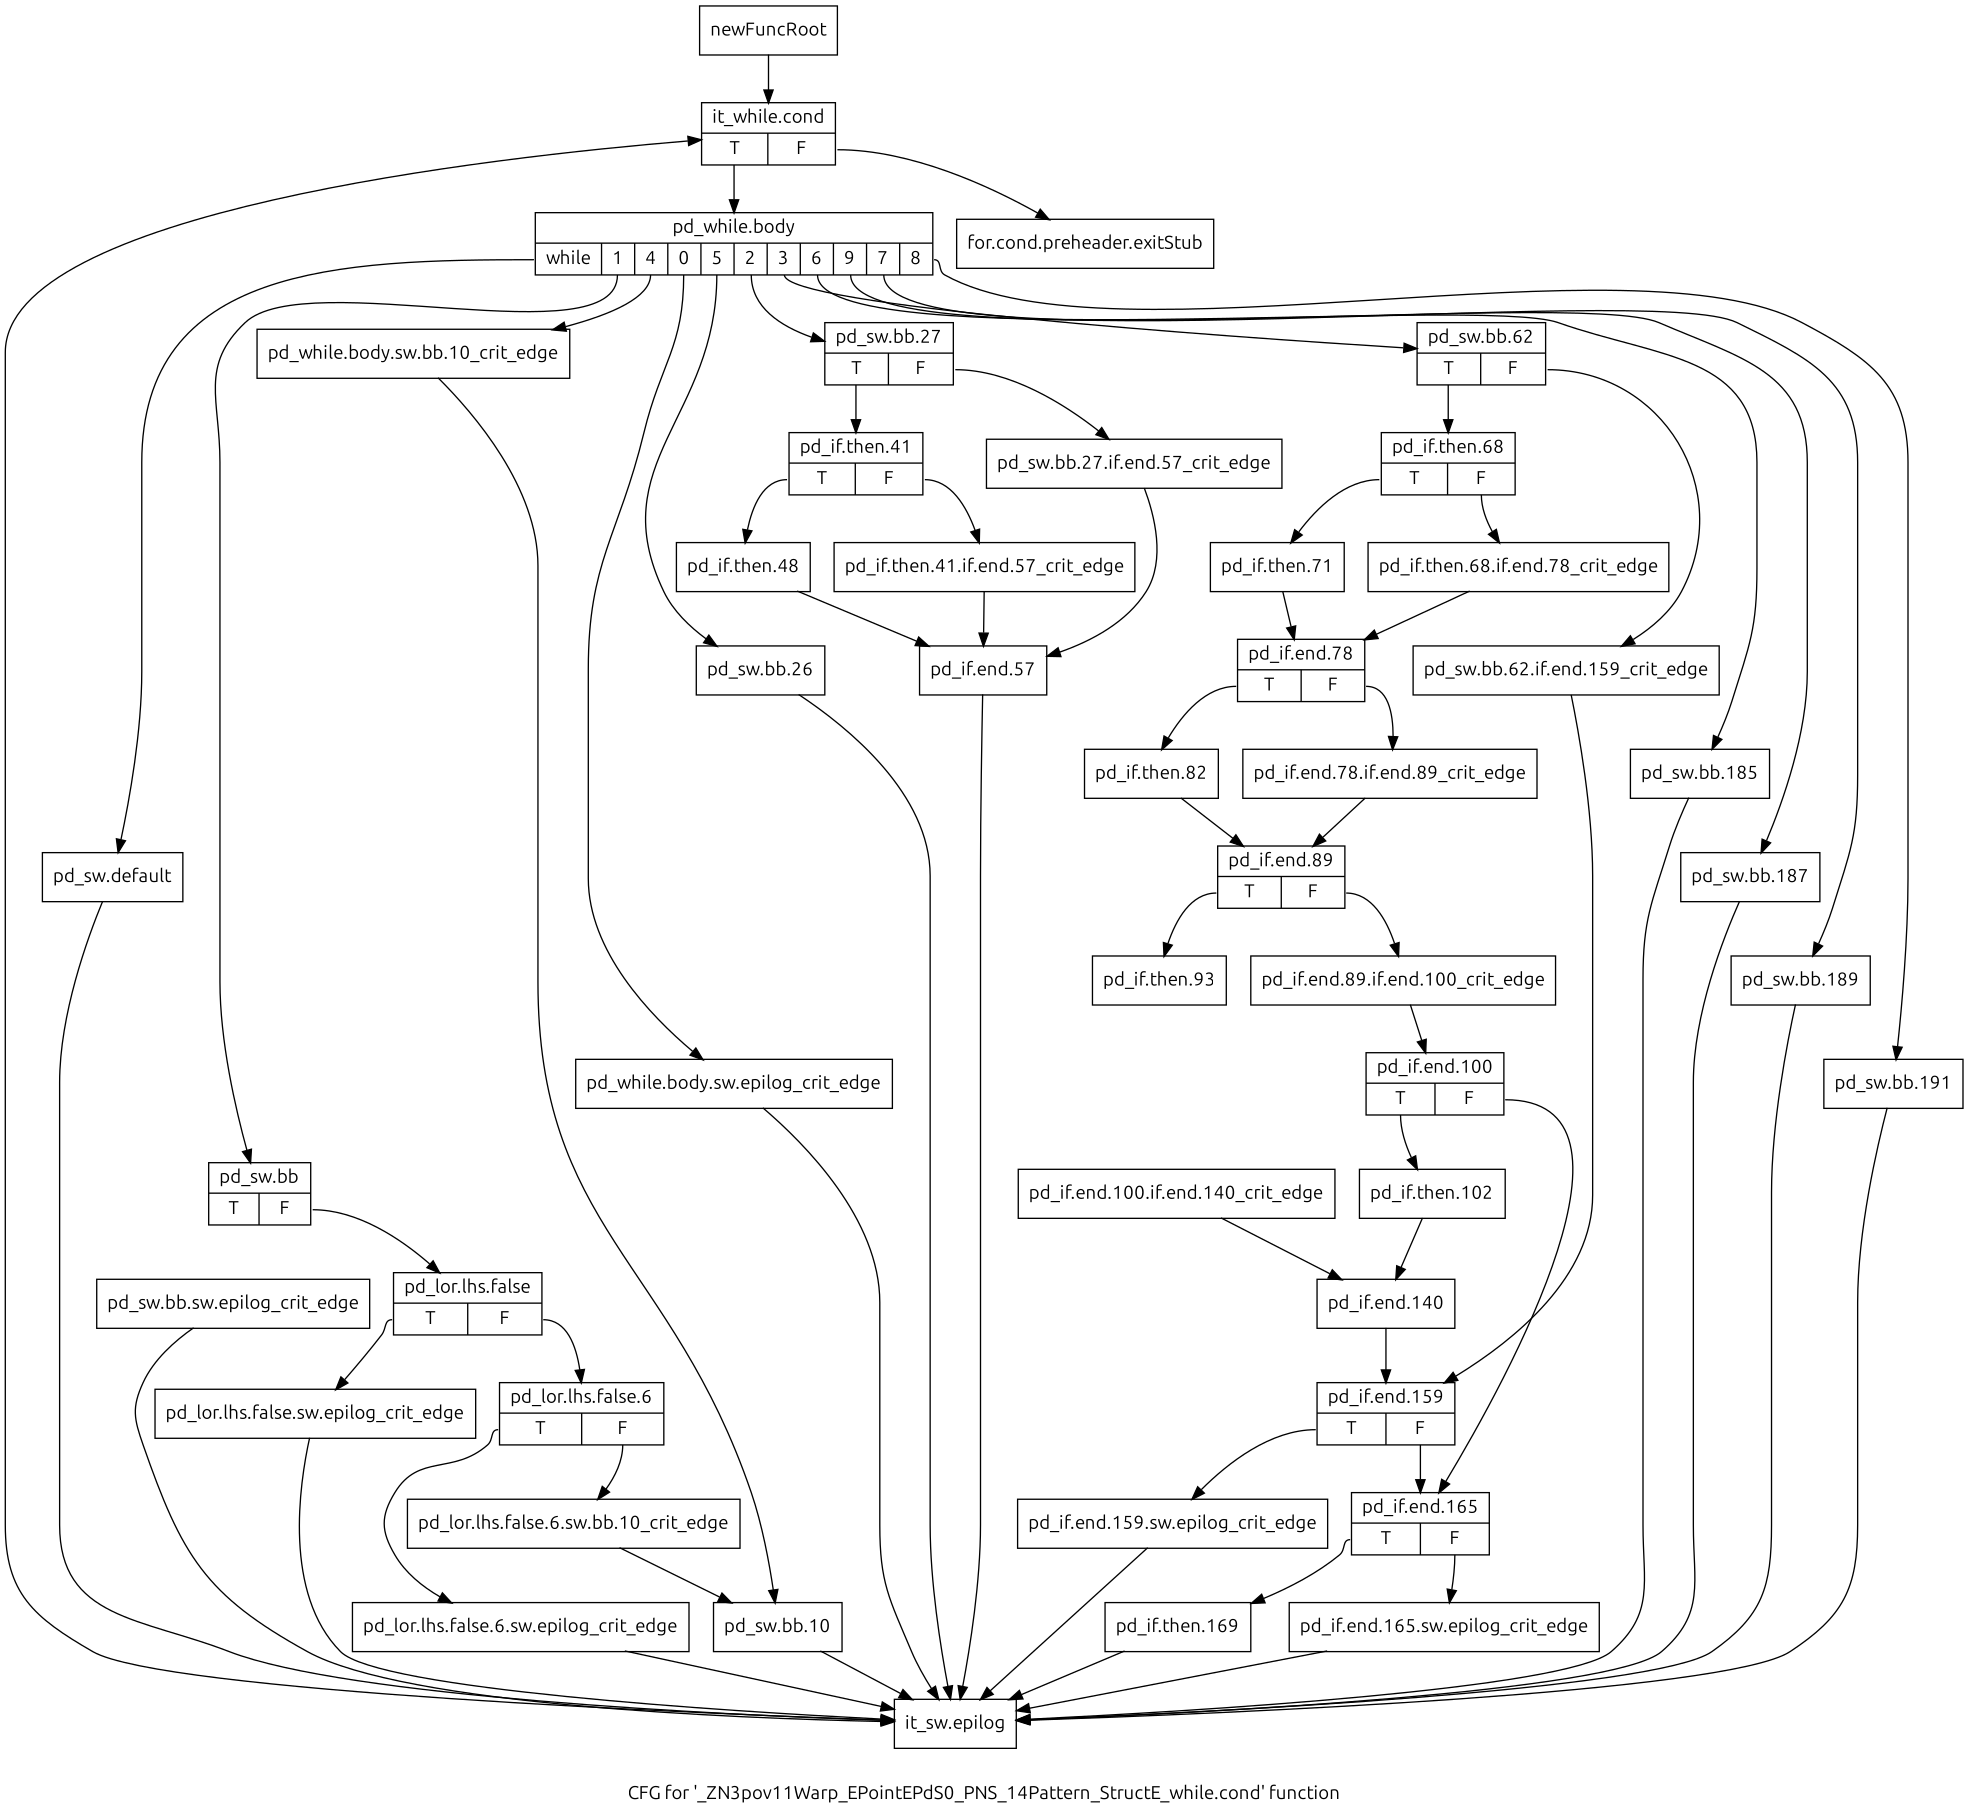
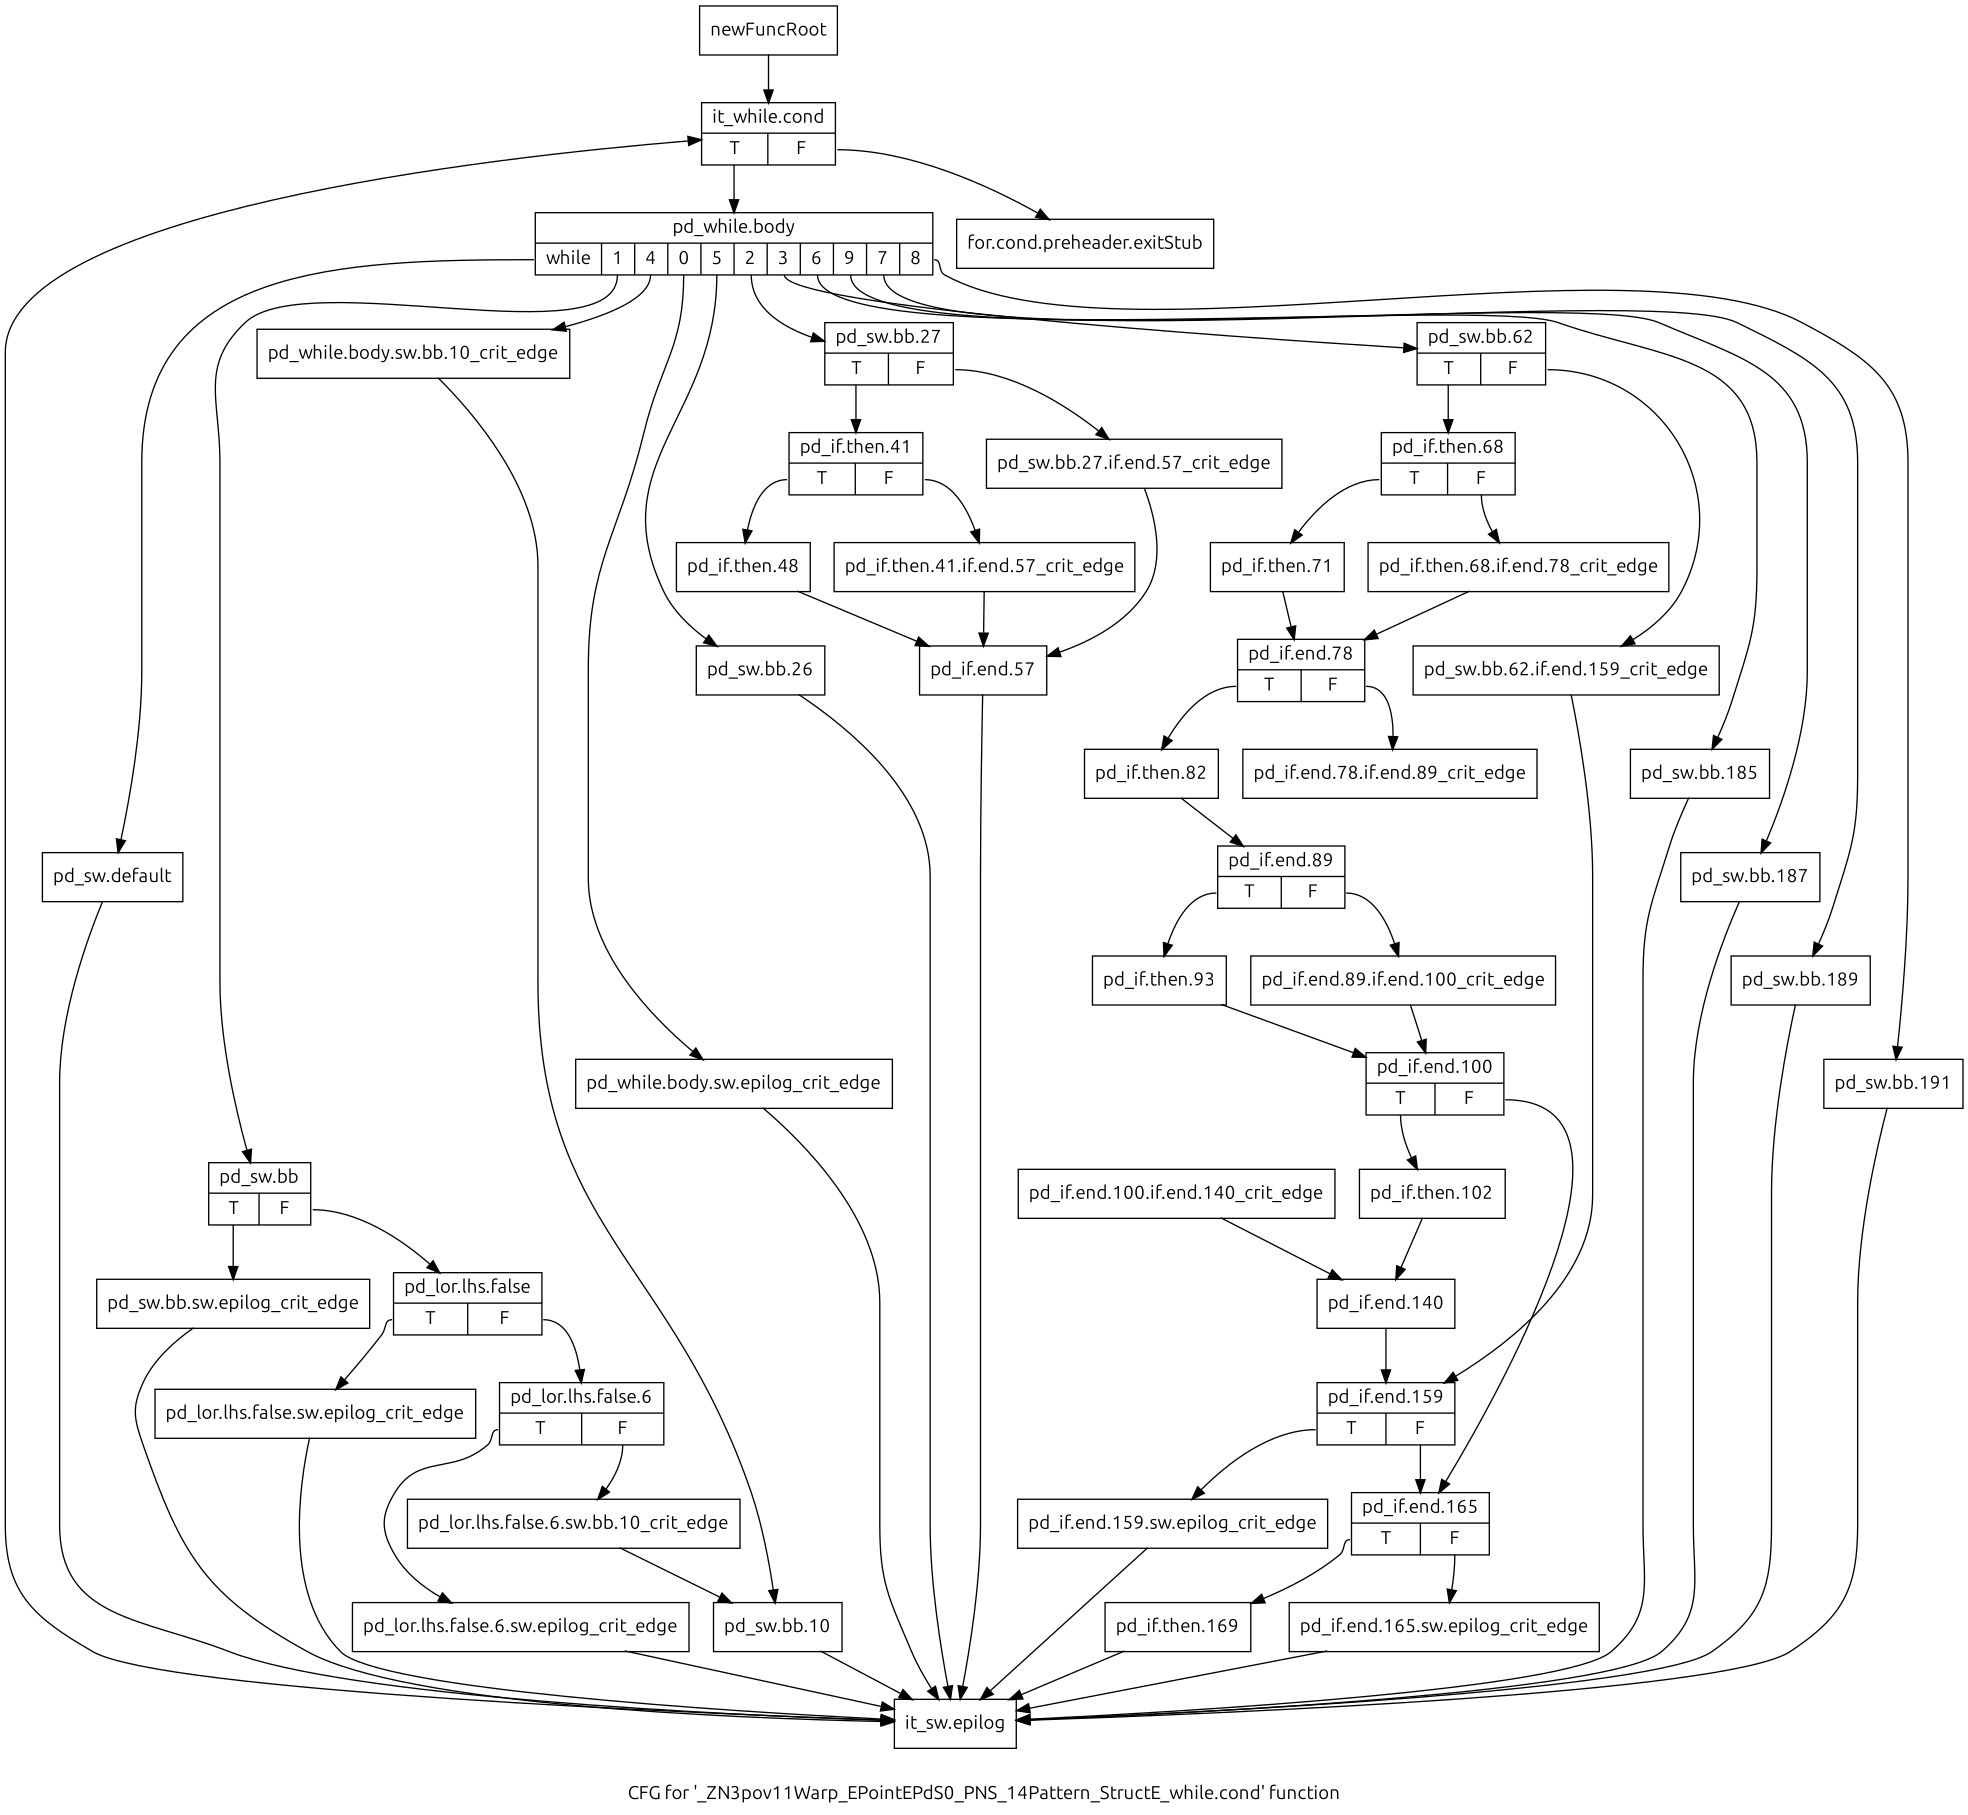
edge "pd_if.end.78.if.end.89_crit_edge" -> "pd_if.end.89": removed
edge "pd_if.then.93" -> "pd_if.end.100": added
edge "pd_sw.bb" -> "pd_sw.bb.sw.epilog_crit_edge": added
